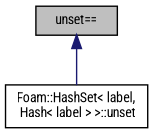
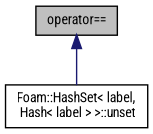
node "unset==": label "unset==" -> "operator=="
